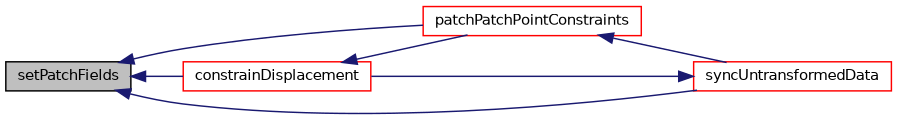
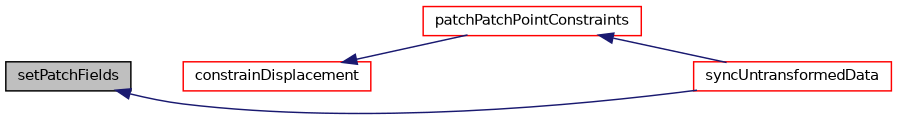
edge "patchPatchPointConstraints" -> "setPatchFields": removed
edge "constrainDisplacement" -> "setPatchFields": removed
edge "constrainDisplacement" -> "syncUntransformedData": removed
